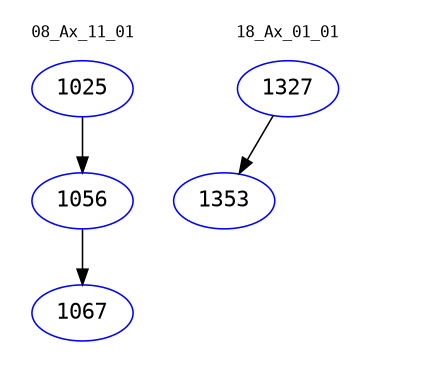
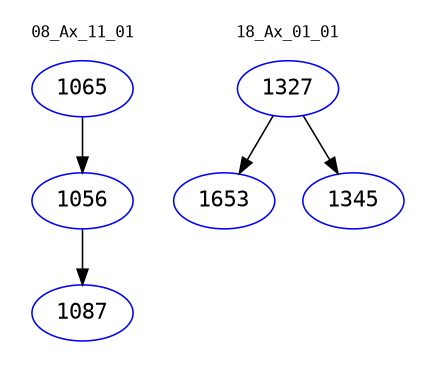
node "1025": label "1025" -> "1065"
node "1353": label "1353" -> "1653"
node "1345": added
node "1067": label "1067" -> "1087"
